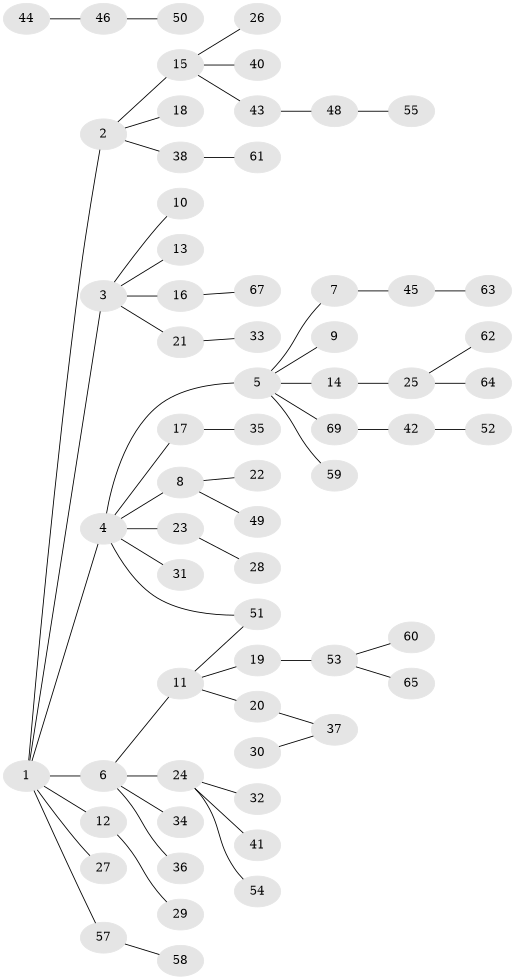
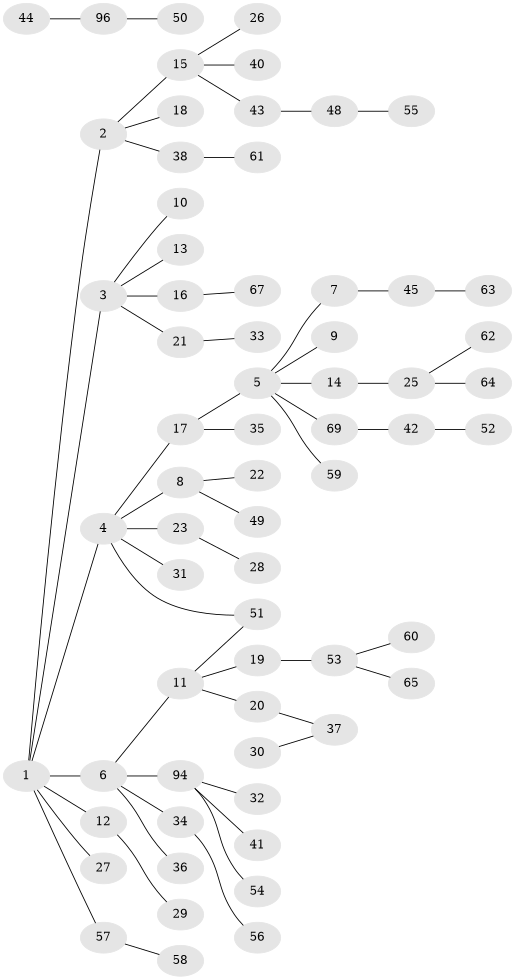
node "46": label "46" -> "96"
edge "5" -- "4": now "5" -- "17"
node "24": label "24" -> "94"
node "56": added
